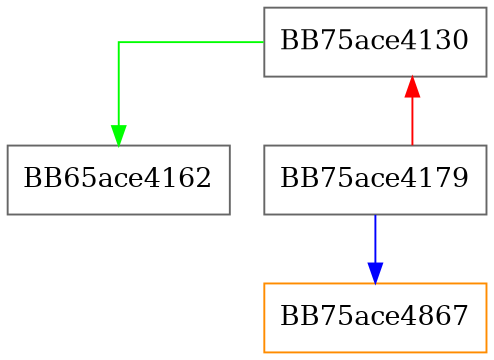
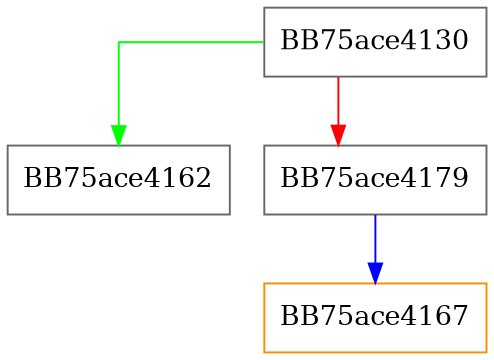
edge "BB75ace4179" -> "BB75ace4130": reversed
node "BB65ace4162": label "BB65ace4162" -> "BB75ace4162"
node "BB75ace4867": label "BB75ace4867" -> "BB75ace4167"
